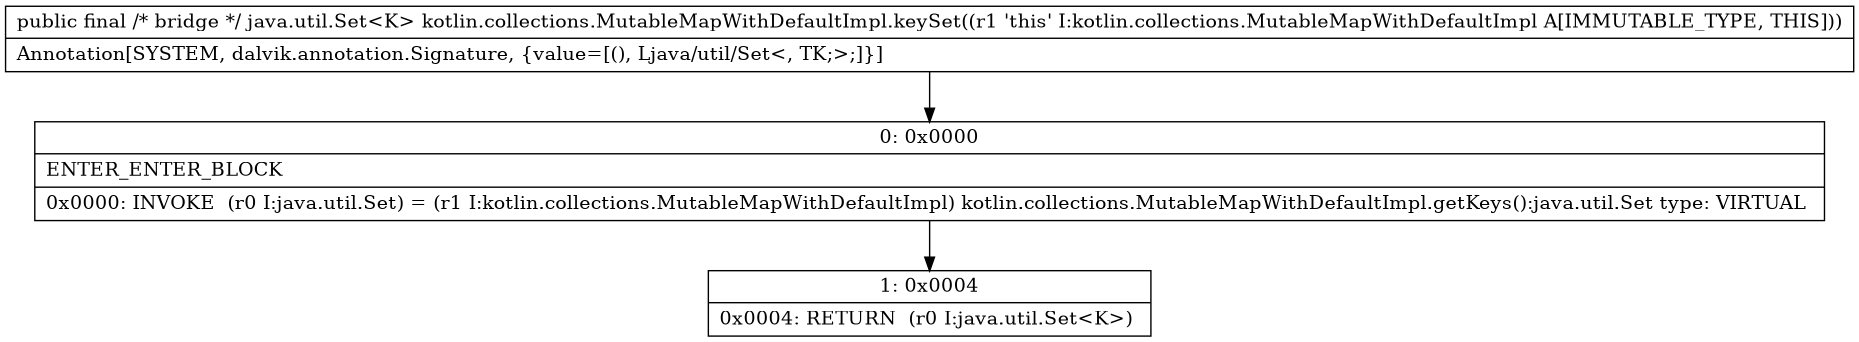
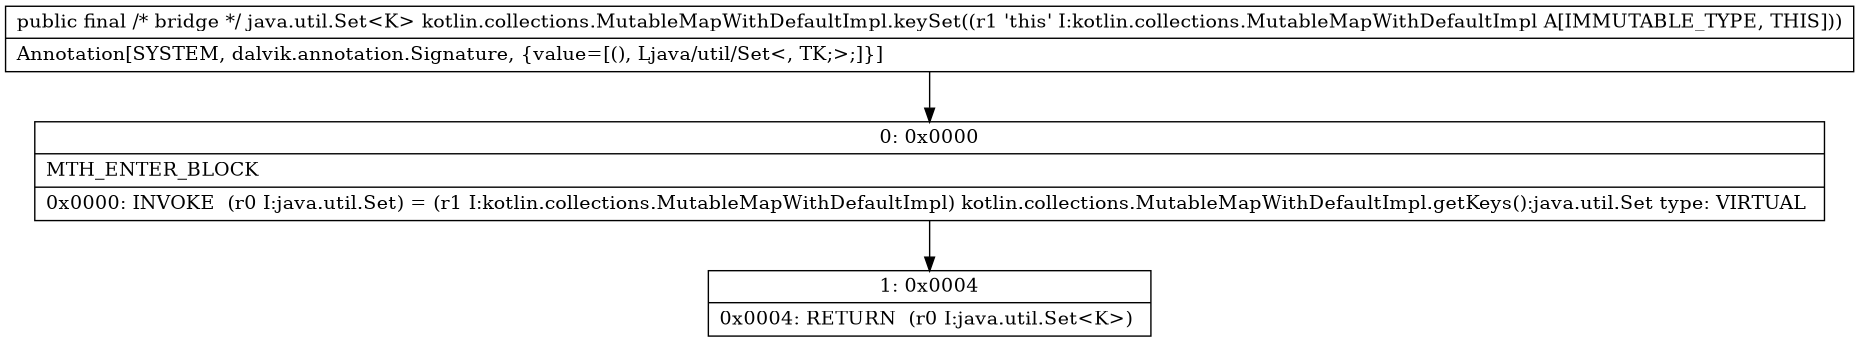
node "0: 0x0000": text "ENTER_ENTER_BLOCK" -> "MTH_ENTER_BLOCK"
